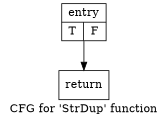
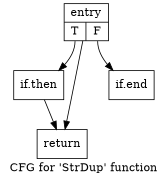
node "if.then": added
node "if.end": added
